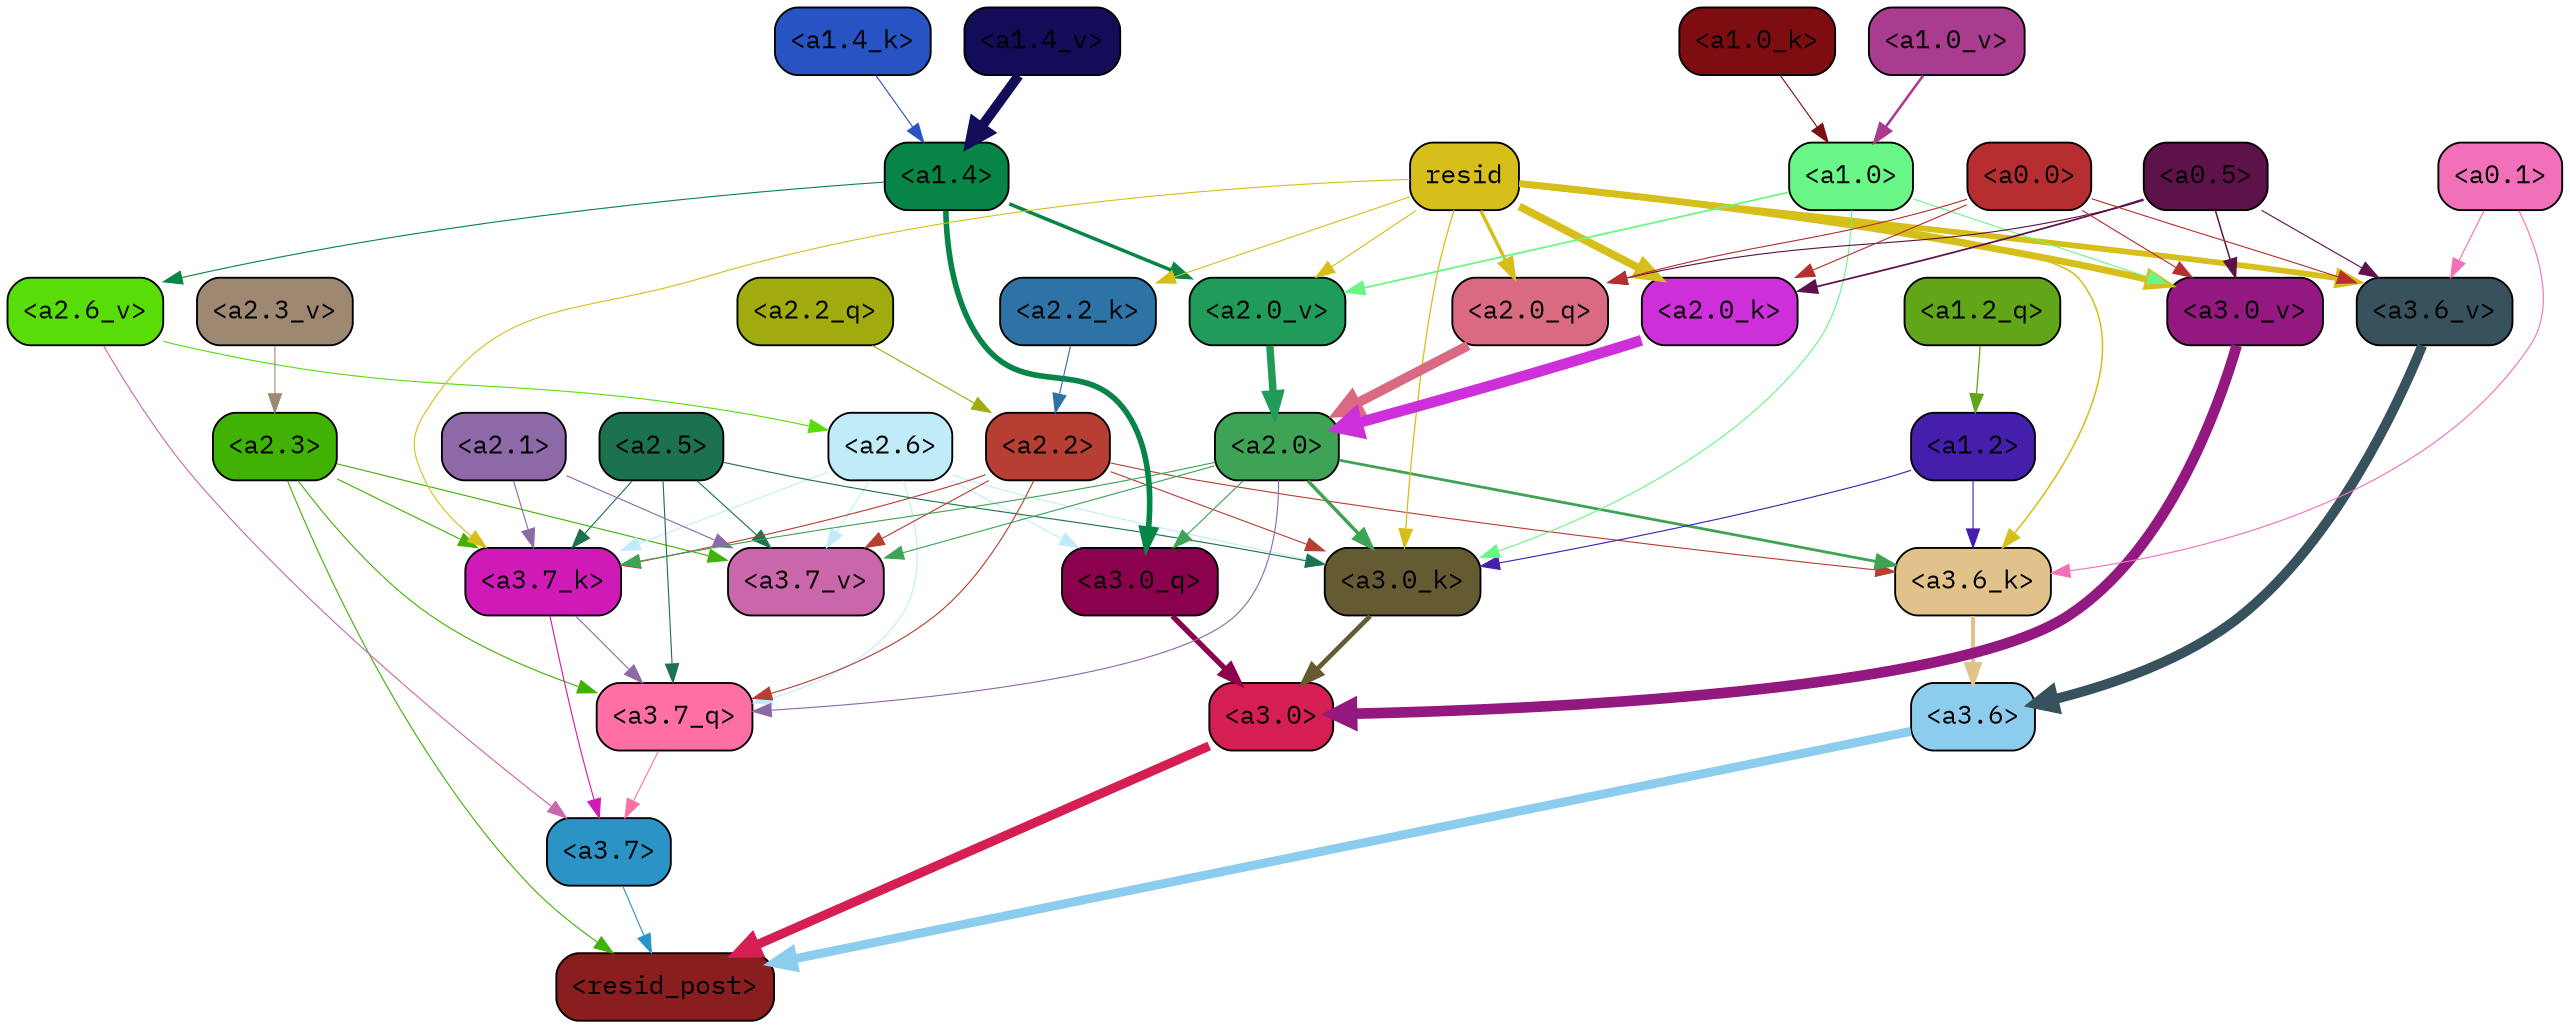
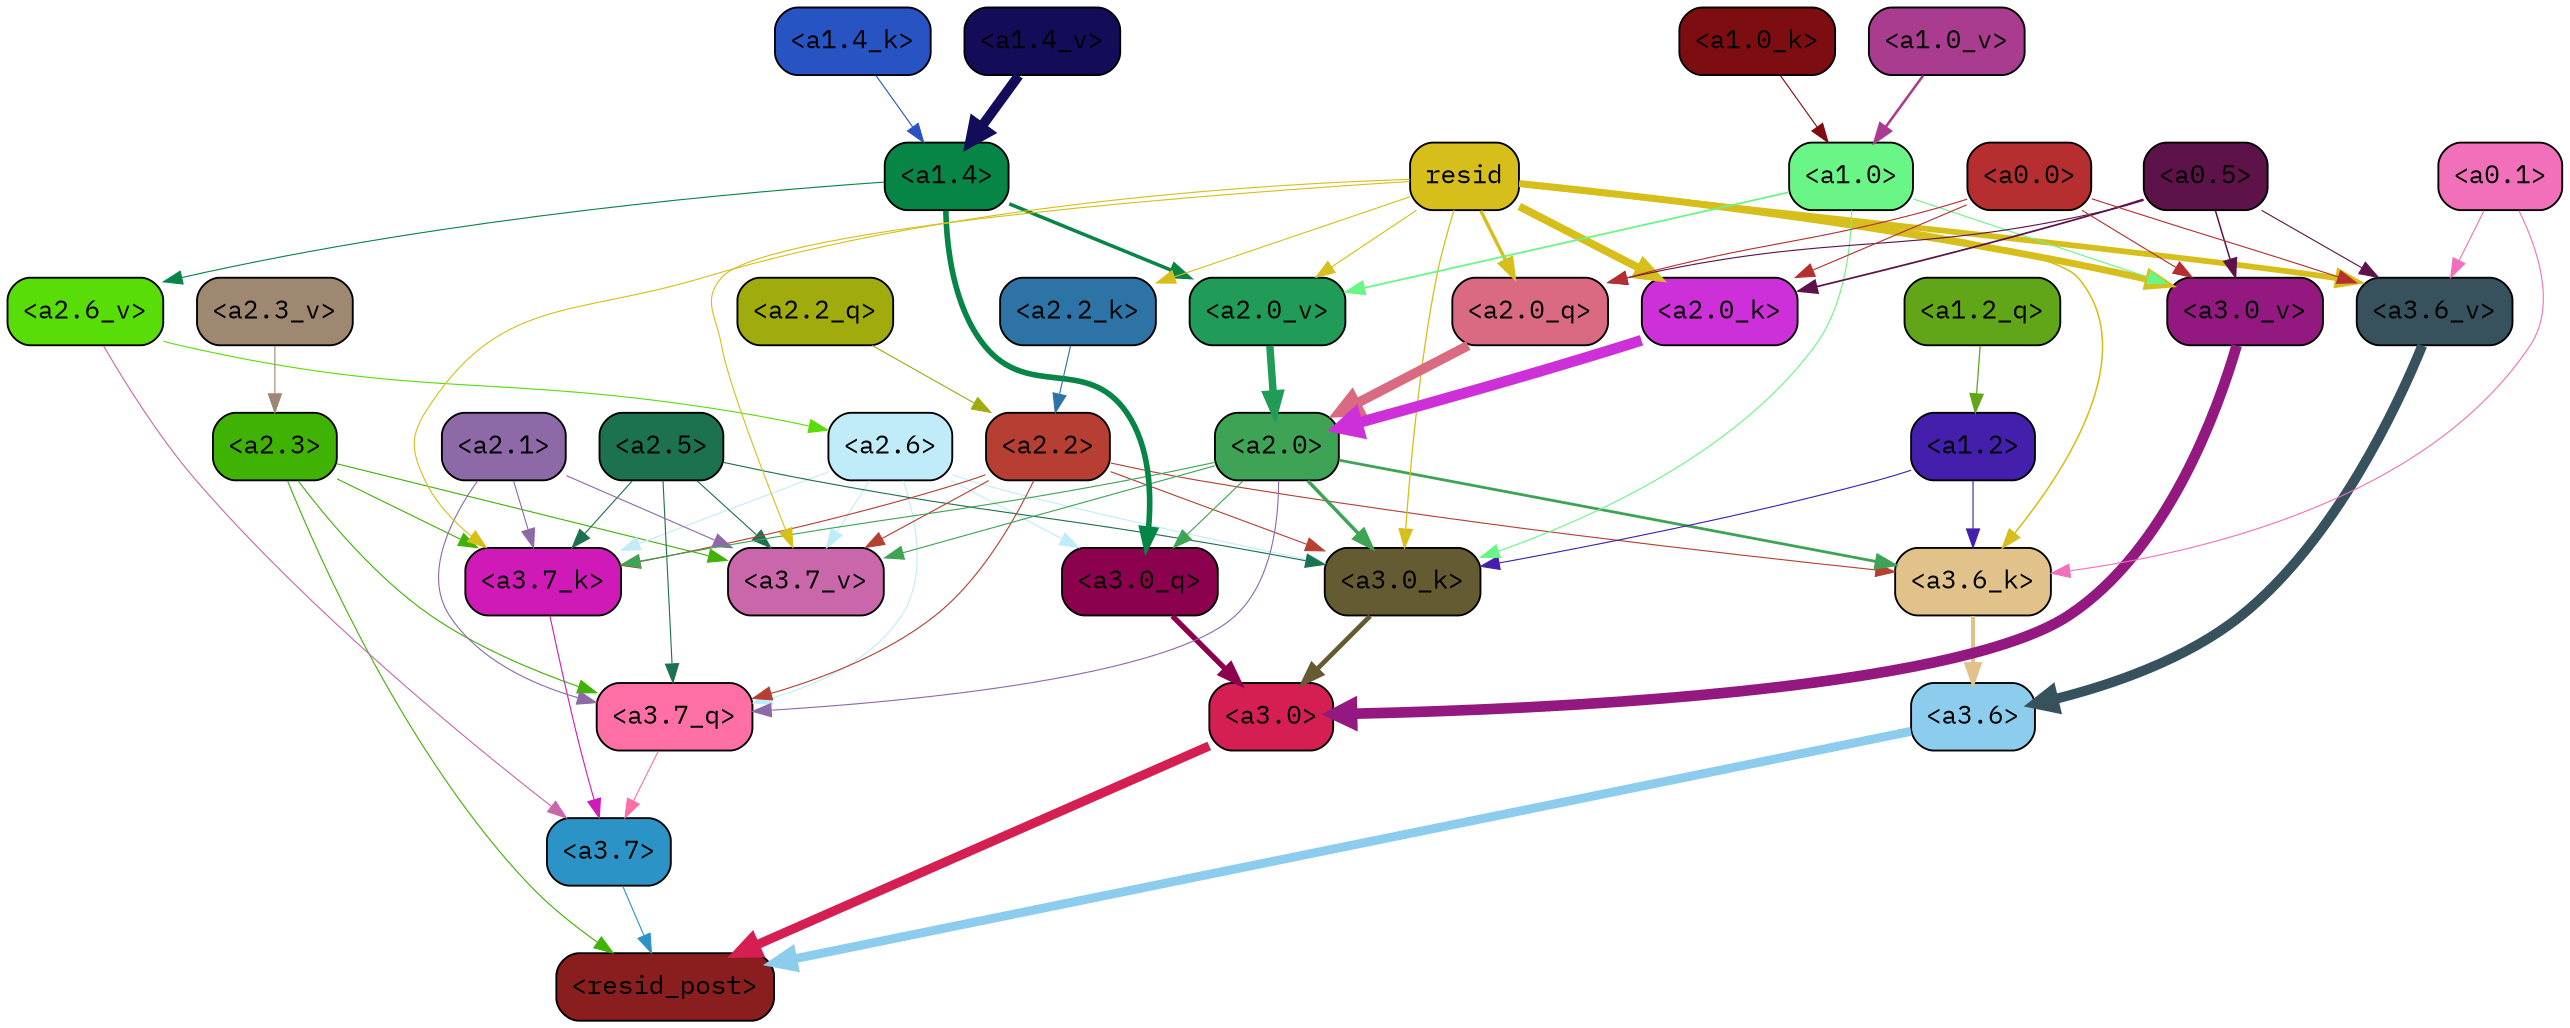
edge "resid" -> "<a3.7_v>": added
edge "<a3.7_k>" -> "<a3.7_q>": now "<a2.1>" -> "<a3.7_q>"
